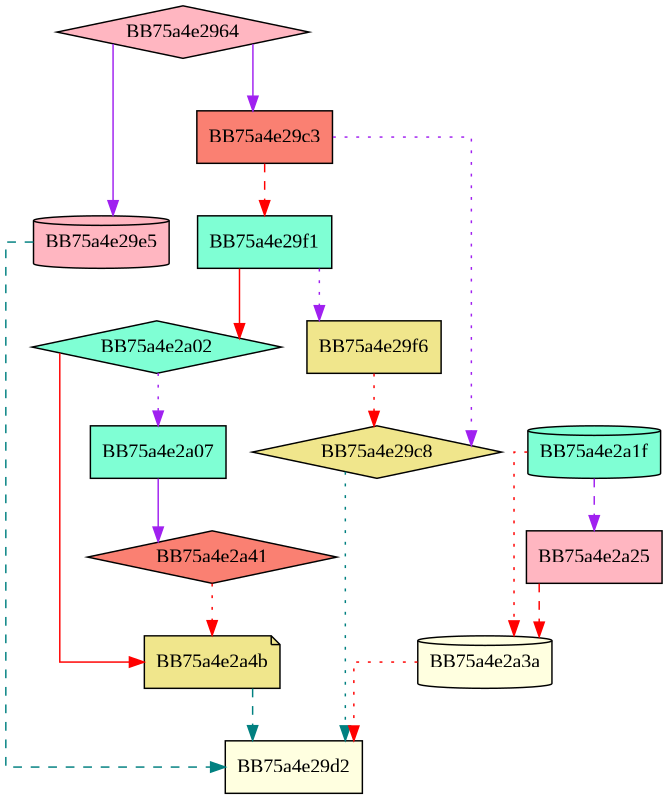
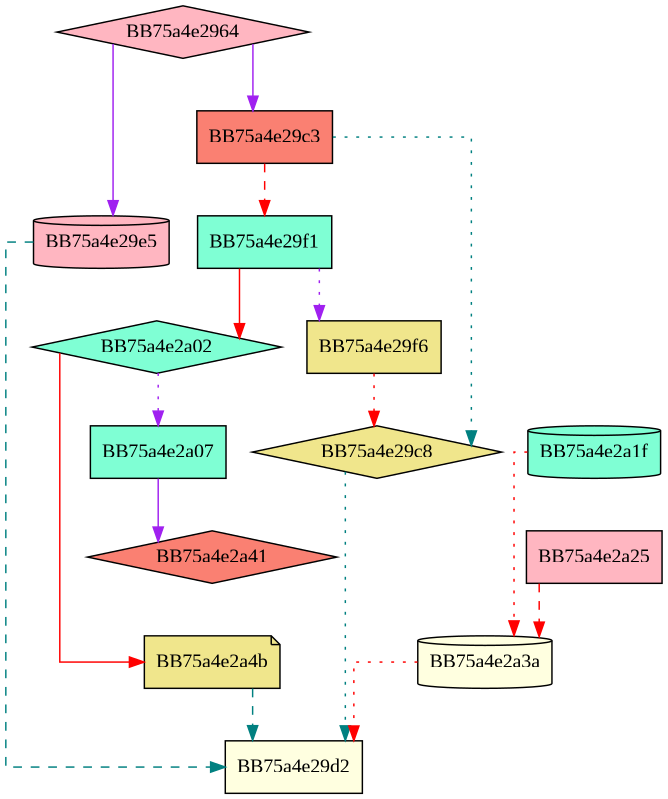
edge "BB75a4e29c3" -> "BB75a4e29c8": color purple -> teal
edge "BB75a4e2a1f" -> "BB75a4e2a25": removed
edge "BB75a4e2a41" -> "BB75a4e2a4b": removed
